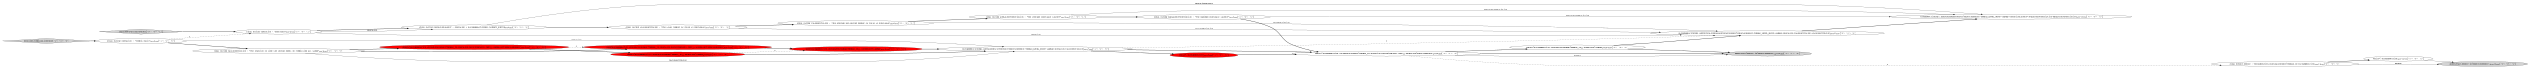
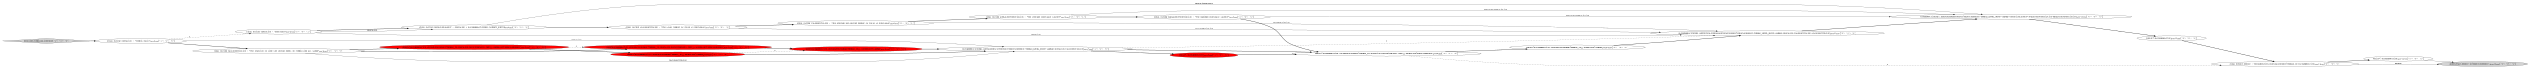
node "shouldGetPunctuateSensor['0', '0', '1']": removed
node "replay(,streamsMetrics)@@@13@@@['0', '0', '1']": added
node "assertThat(sensor,is(expectedSensor))@@@9@@@['1', '1', '0']": removed
